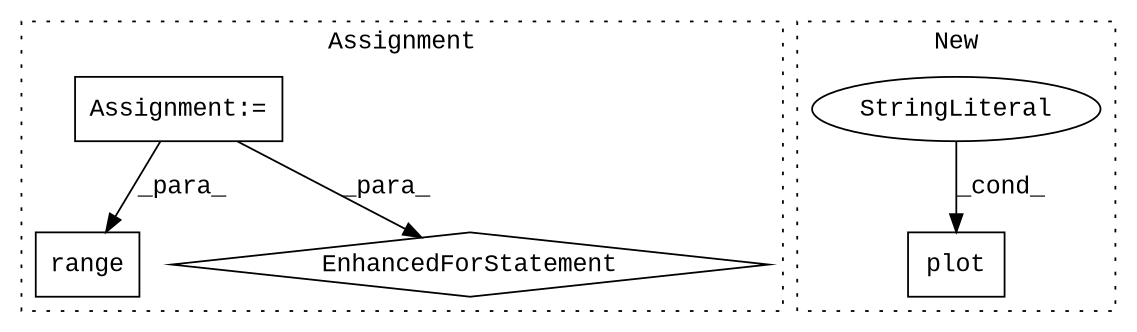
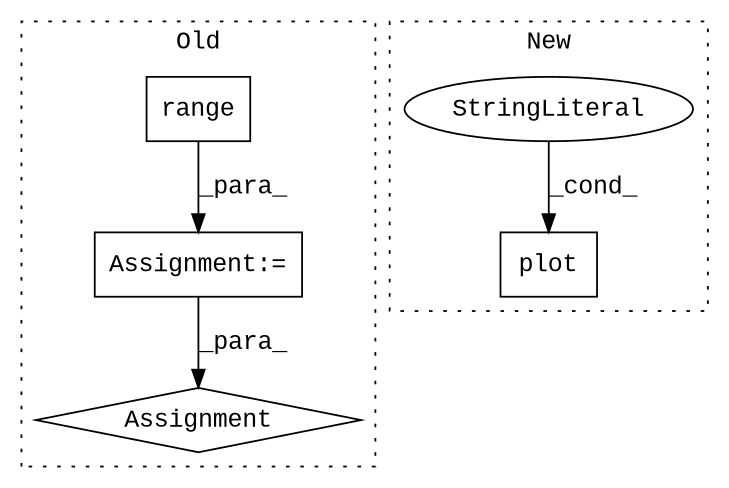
cluster "Assignment": label "Assignment" -> "Old"
edge "Assignment:=" -> "range": reversed
node "EnhancedForStatement": label "EnhancedForStatement" -> "Assignment"
